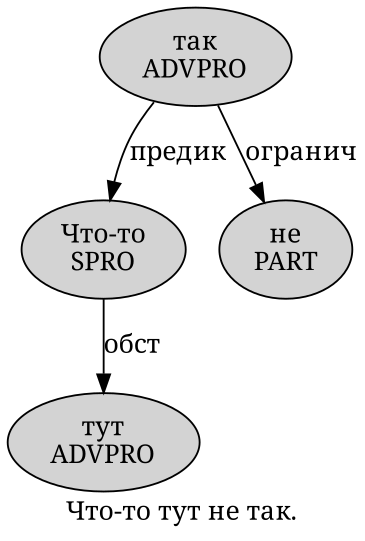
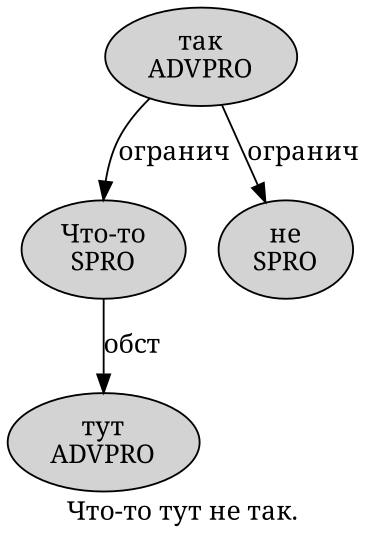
edge "так ADVPRO" -> "Что-то SPRO": label "предик" -> "огранич"
node "не PART": label "не PART" -> "не SPRO"
